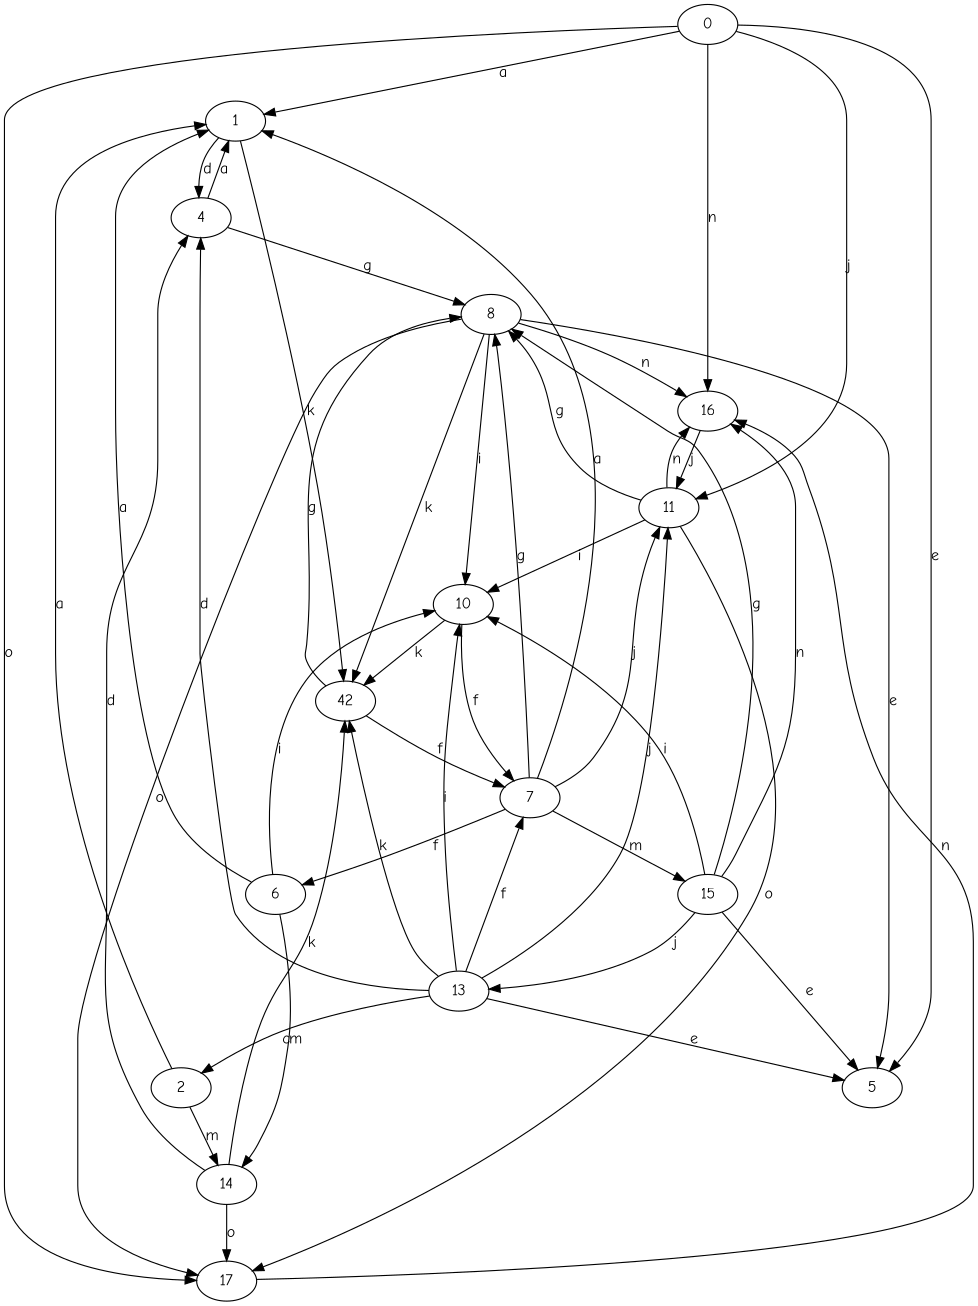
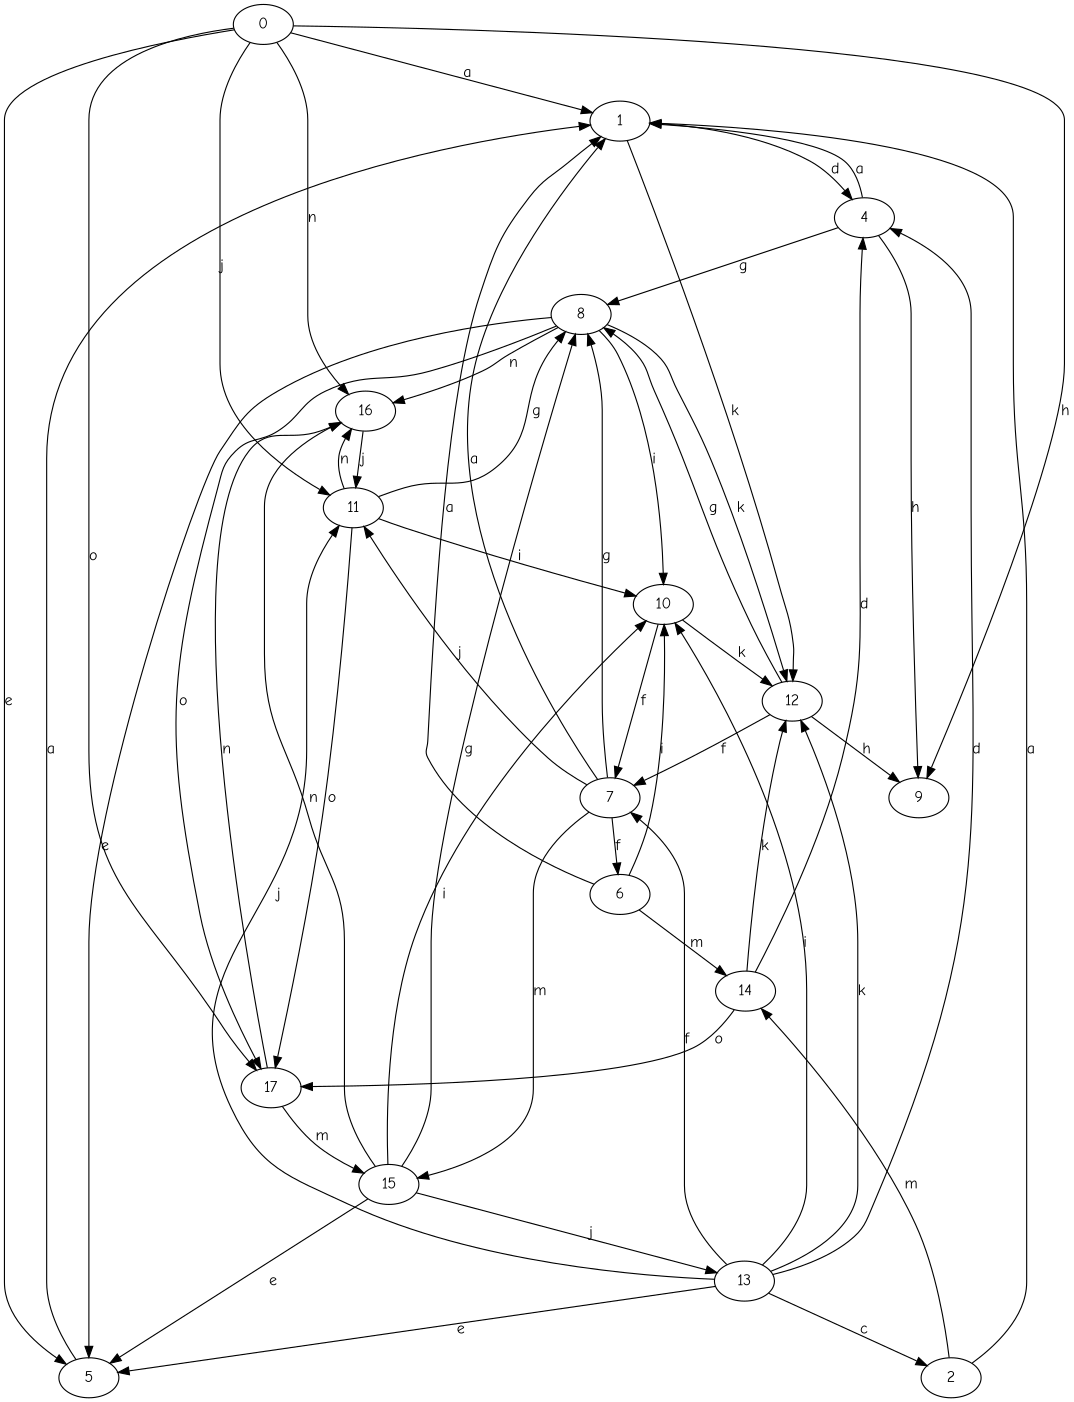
edge "5" -> "1": added, label "a"
node "42": label "42" -> "12"
node "9": added
edge "17" -> "15": added, label "m"
